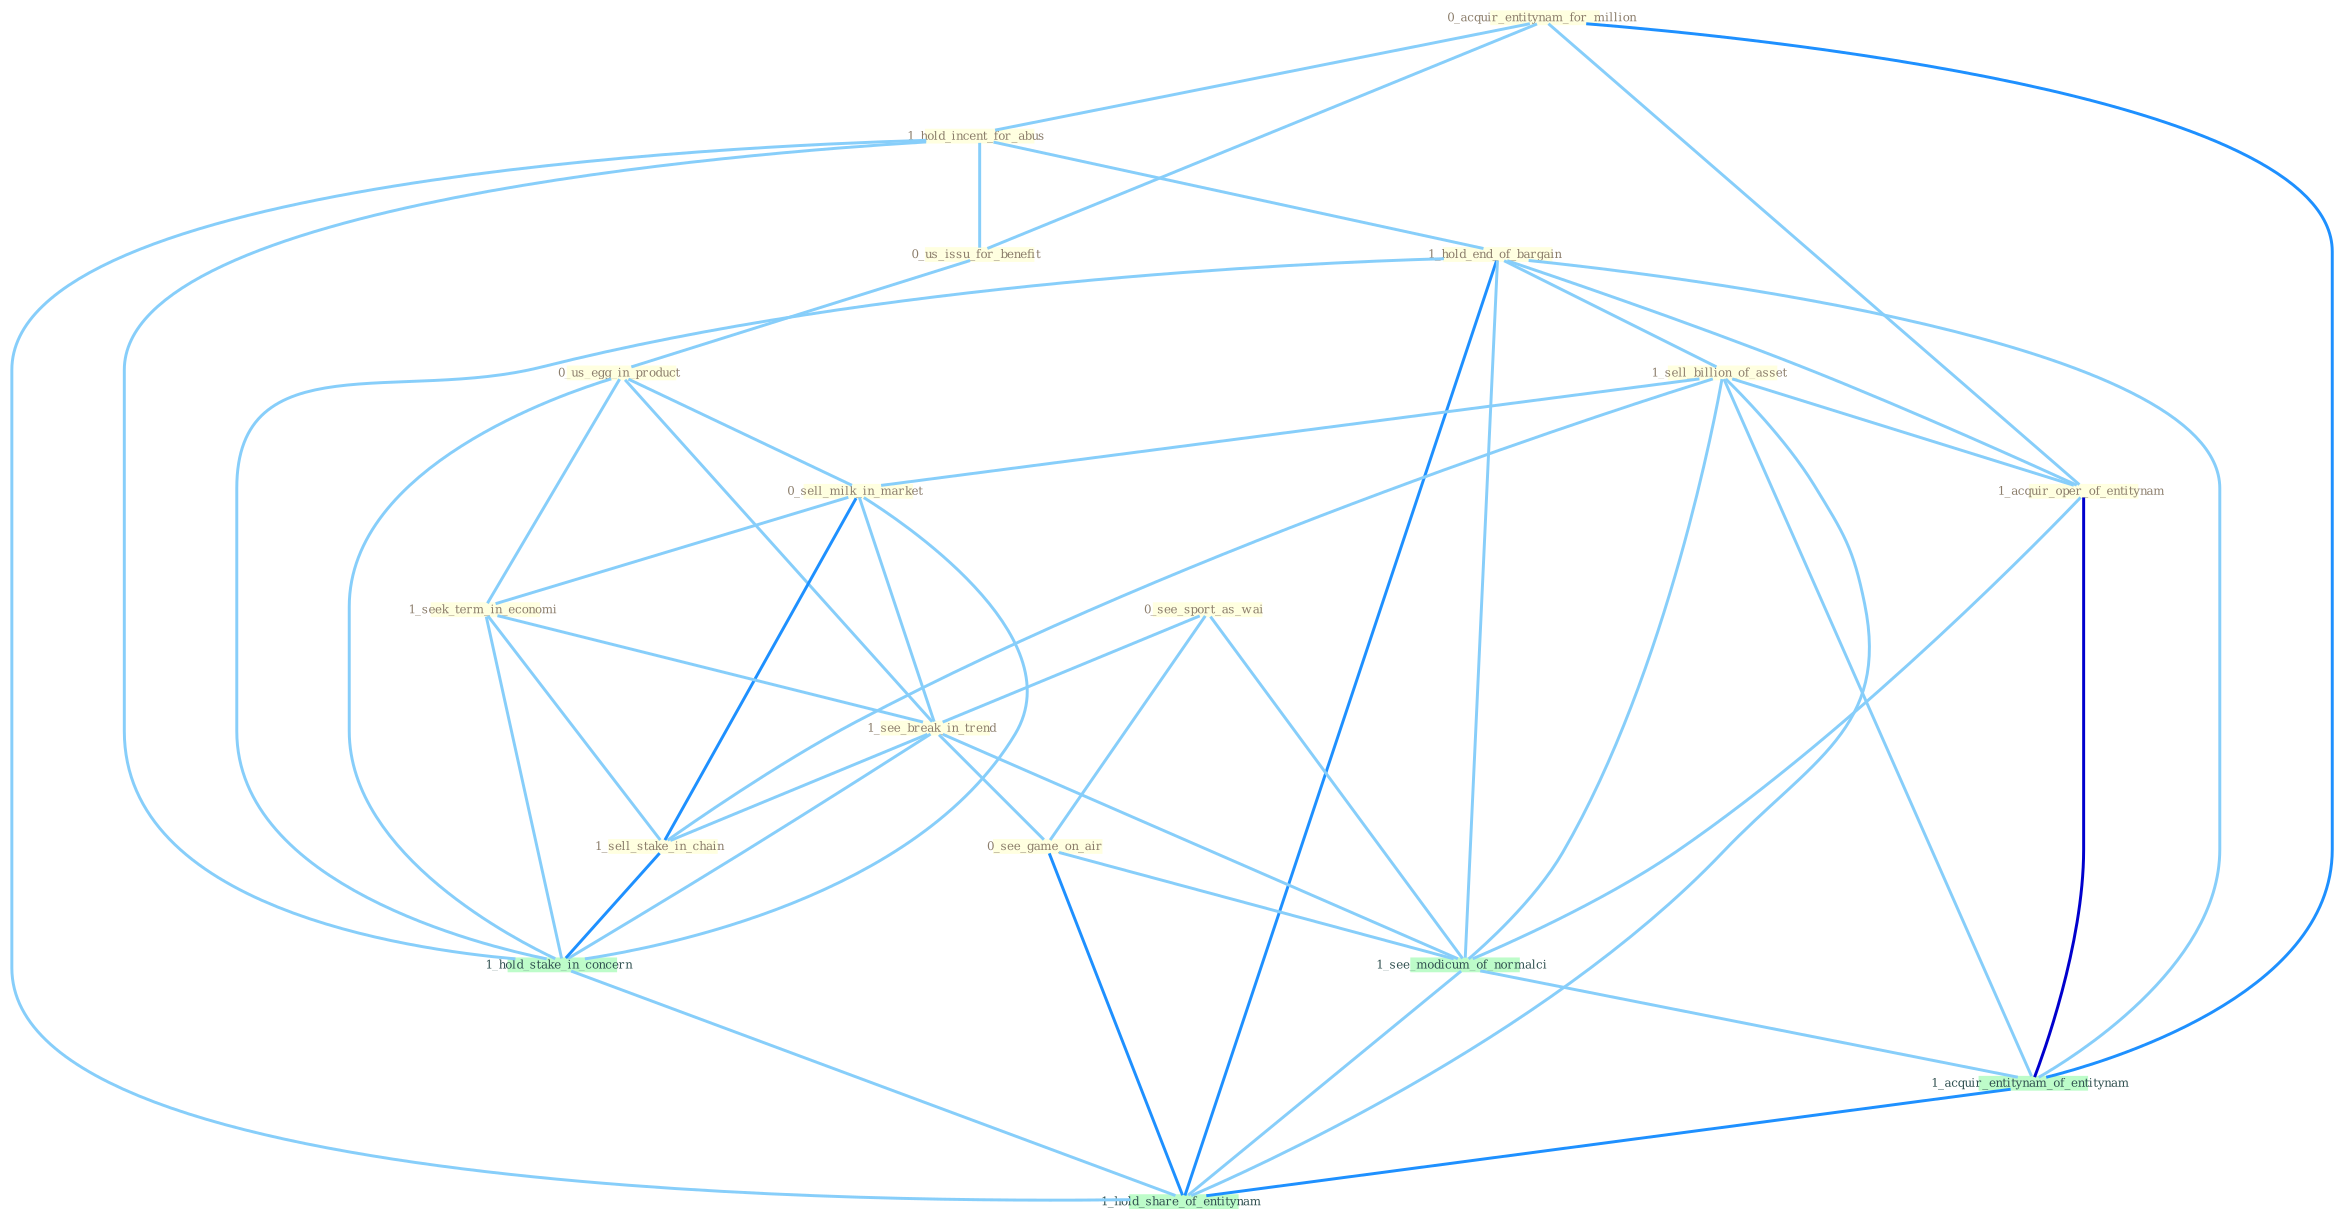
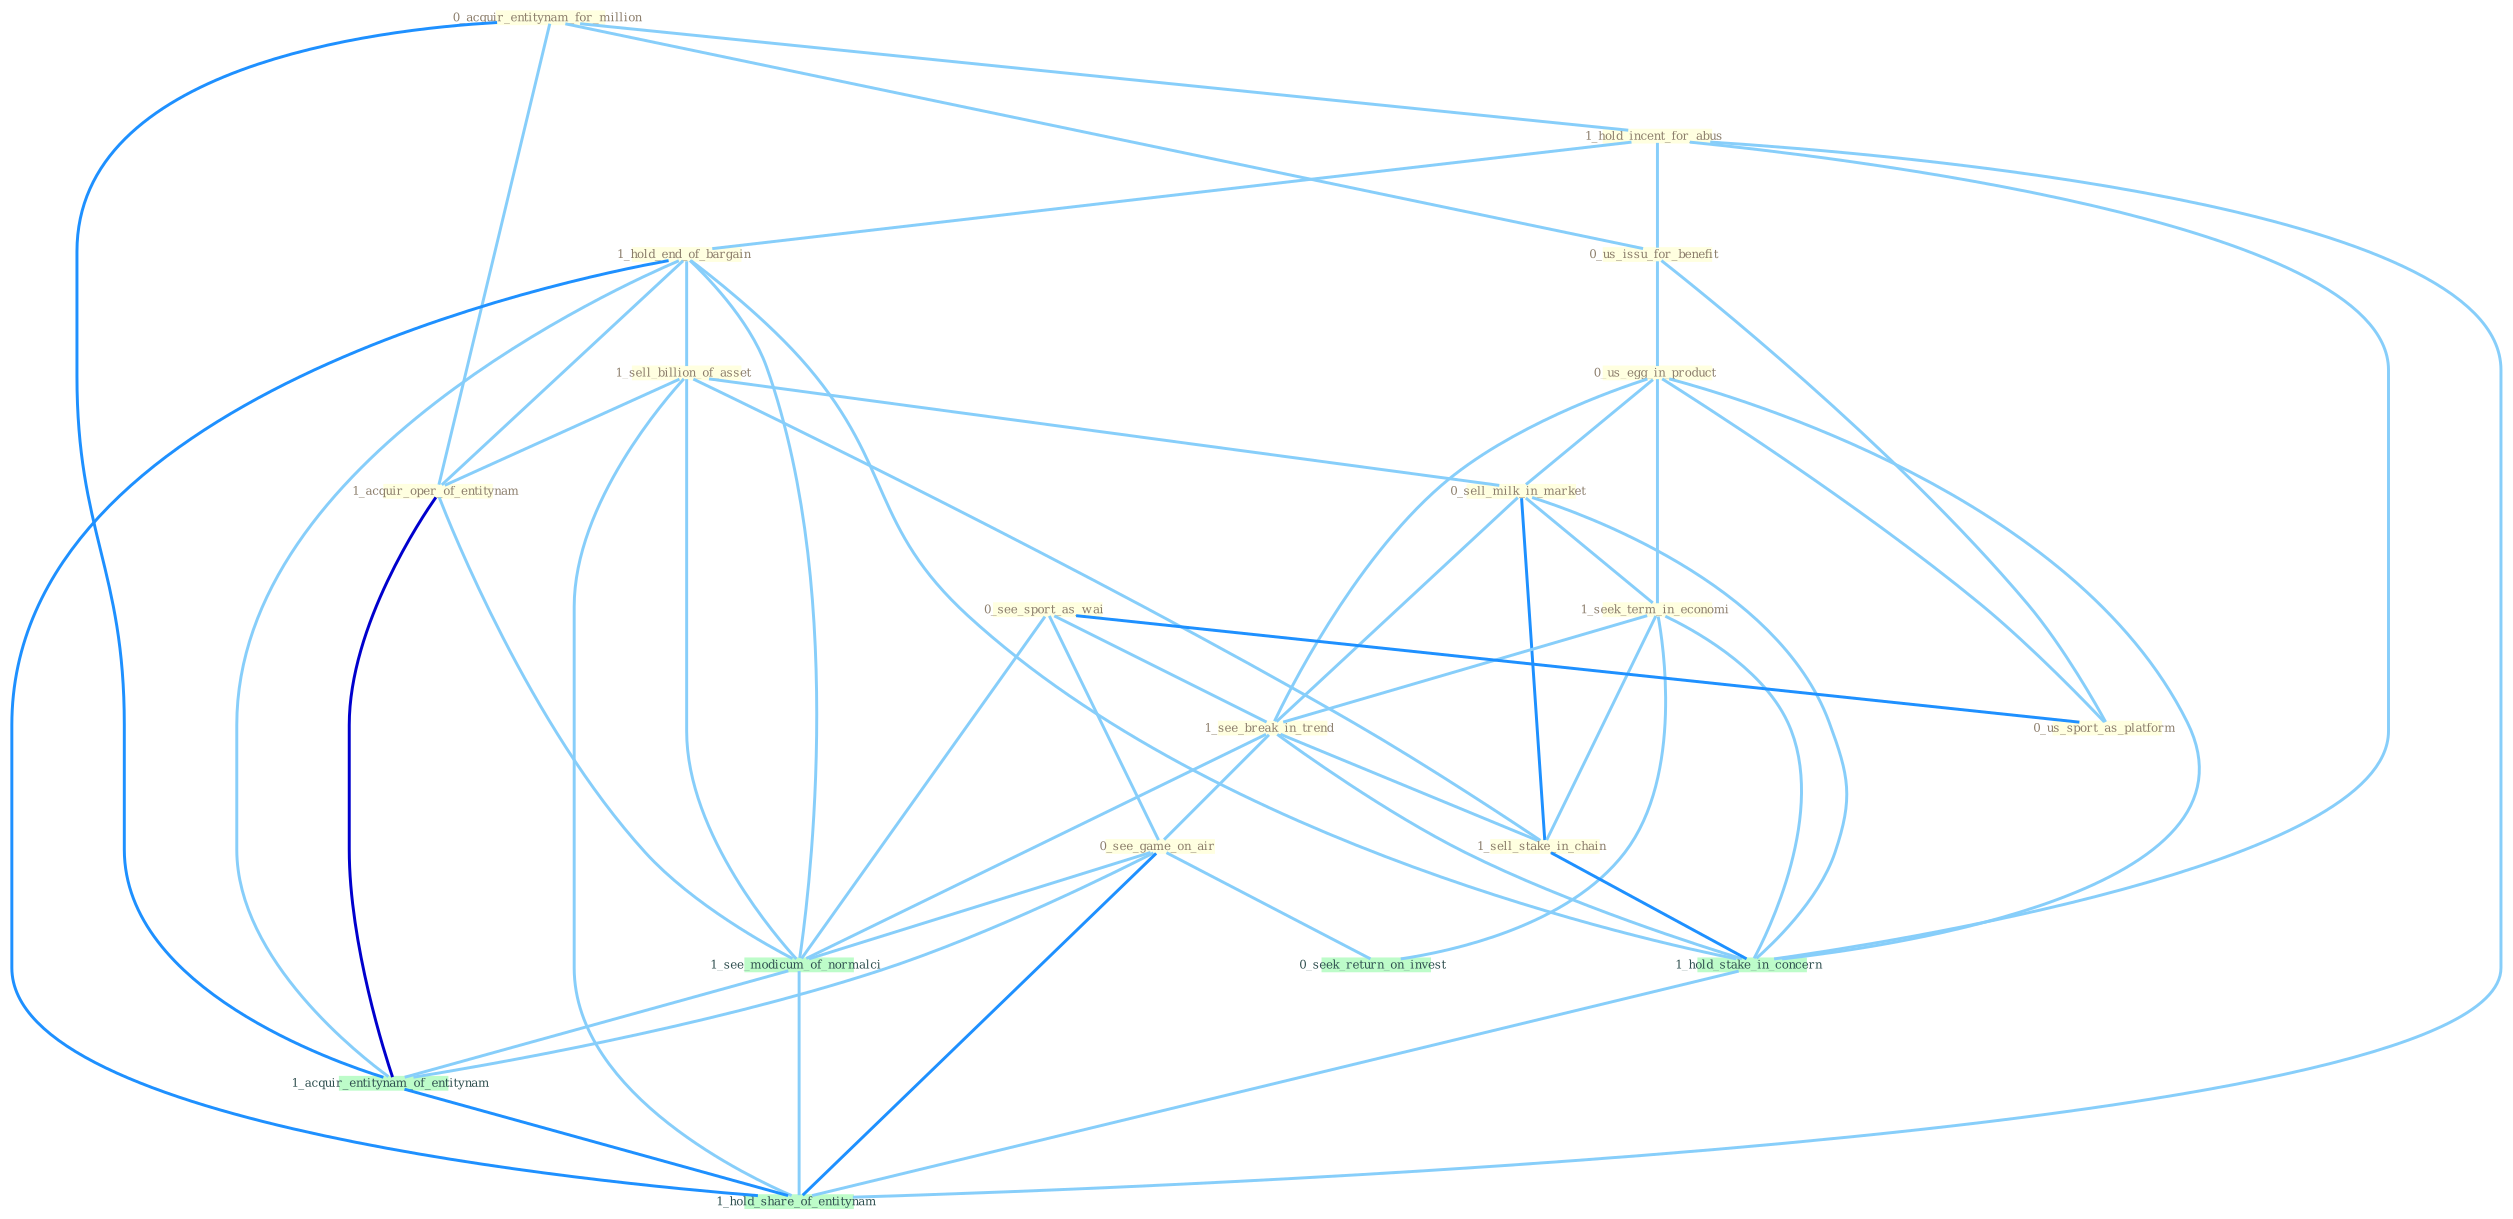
edge "1_sell_billion_of_asset" -- "1_acquir_entitynam_of_entitynam": now "0_see_game_on_air" -- "1_acquir_entitynam_of_entitynam"
node "0_us_sport_as_platform": added
node "0_seek_return_on_invest": added
